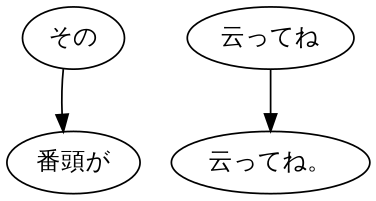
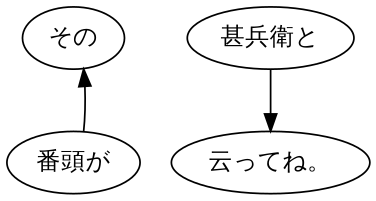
node "云ってね": label "云ってね" -> "甚兵衛と"
edge "その" -> "番頭が": reversed
